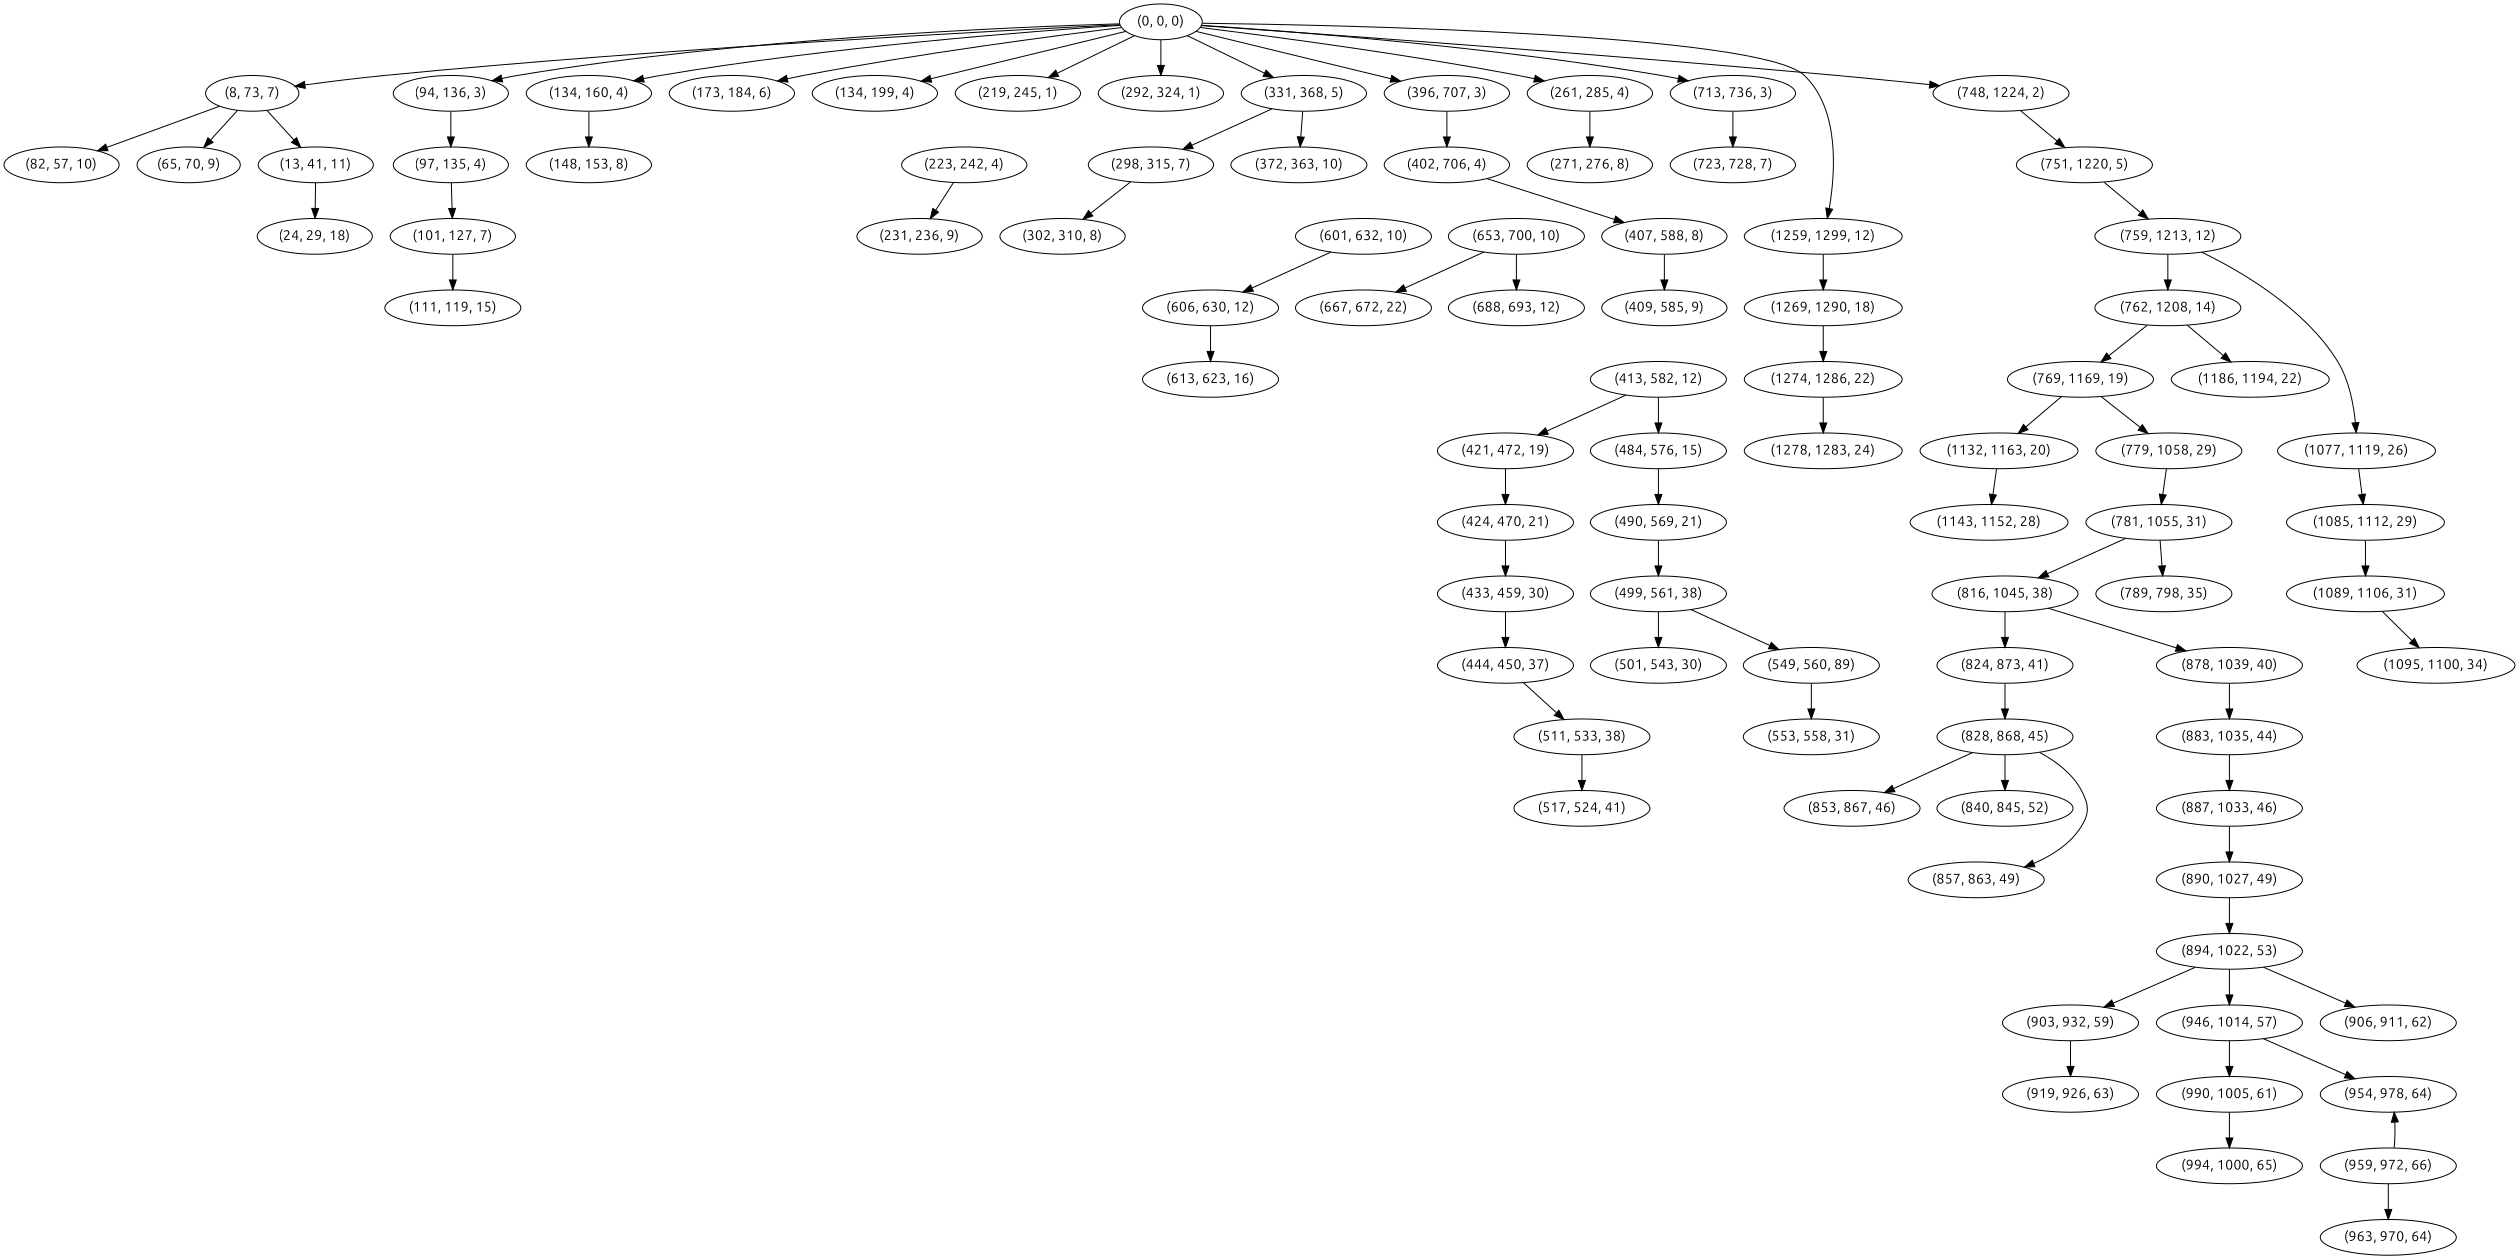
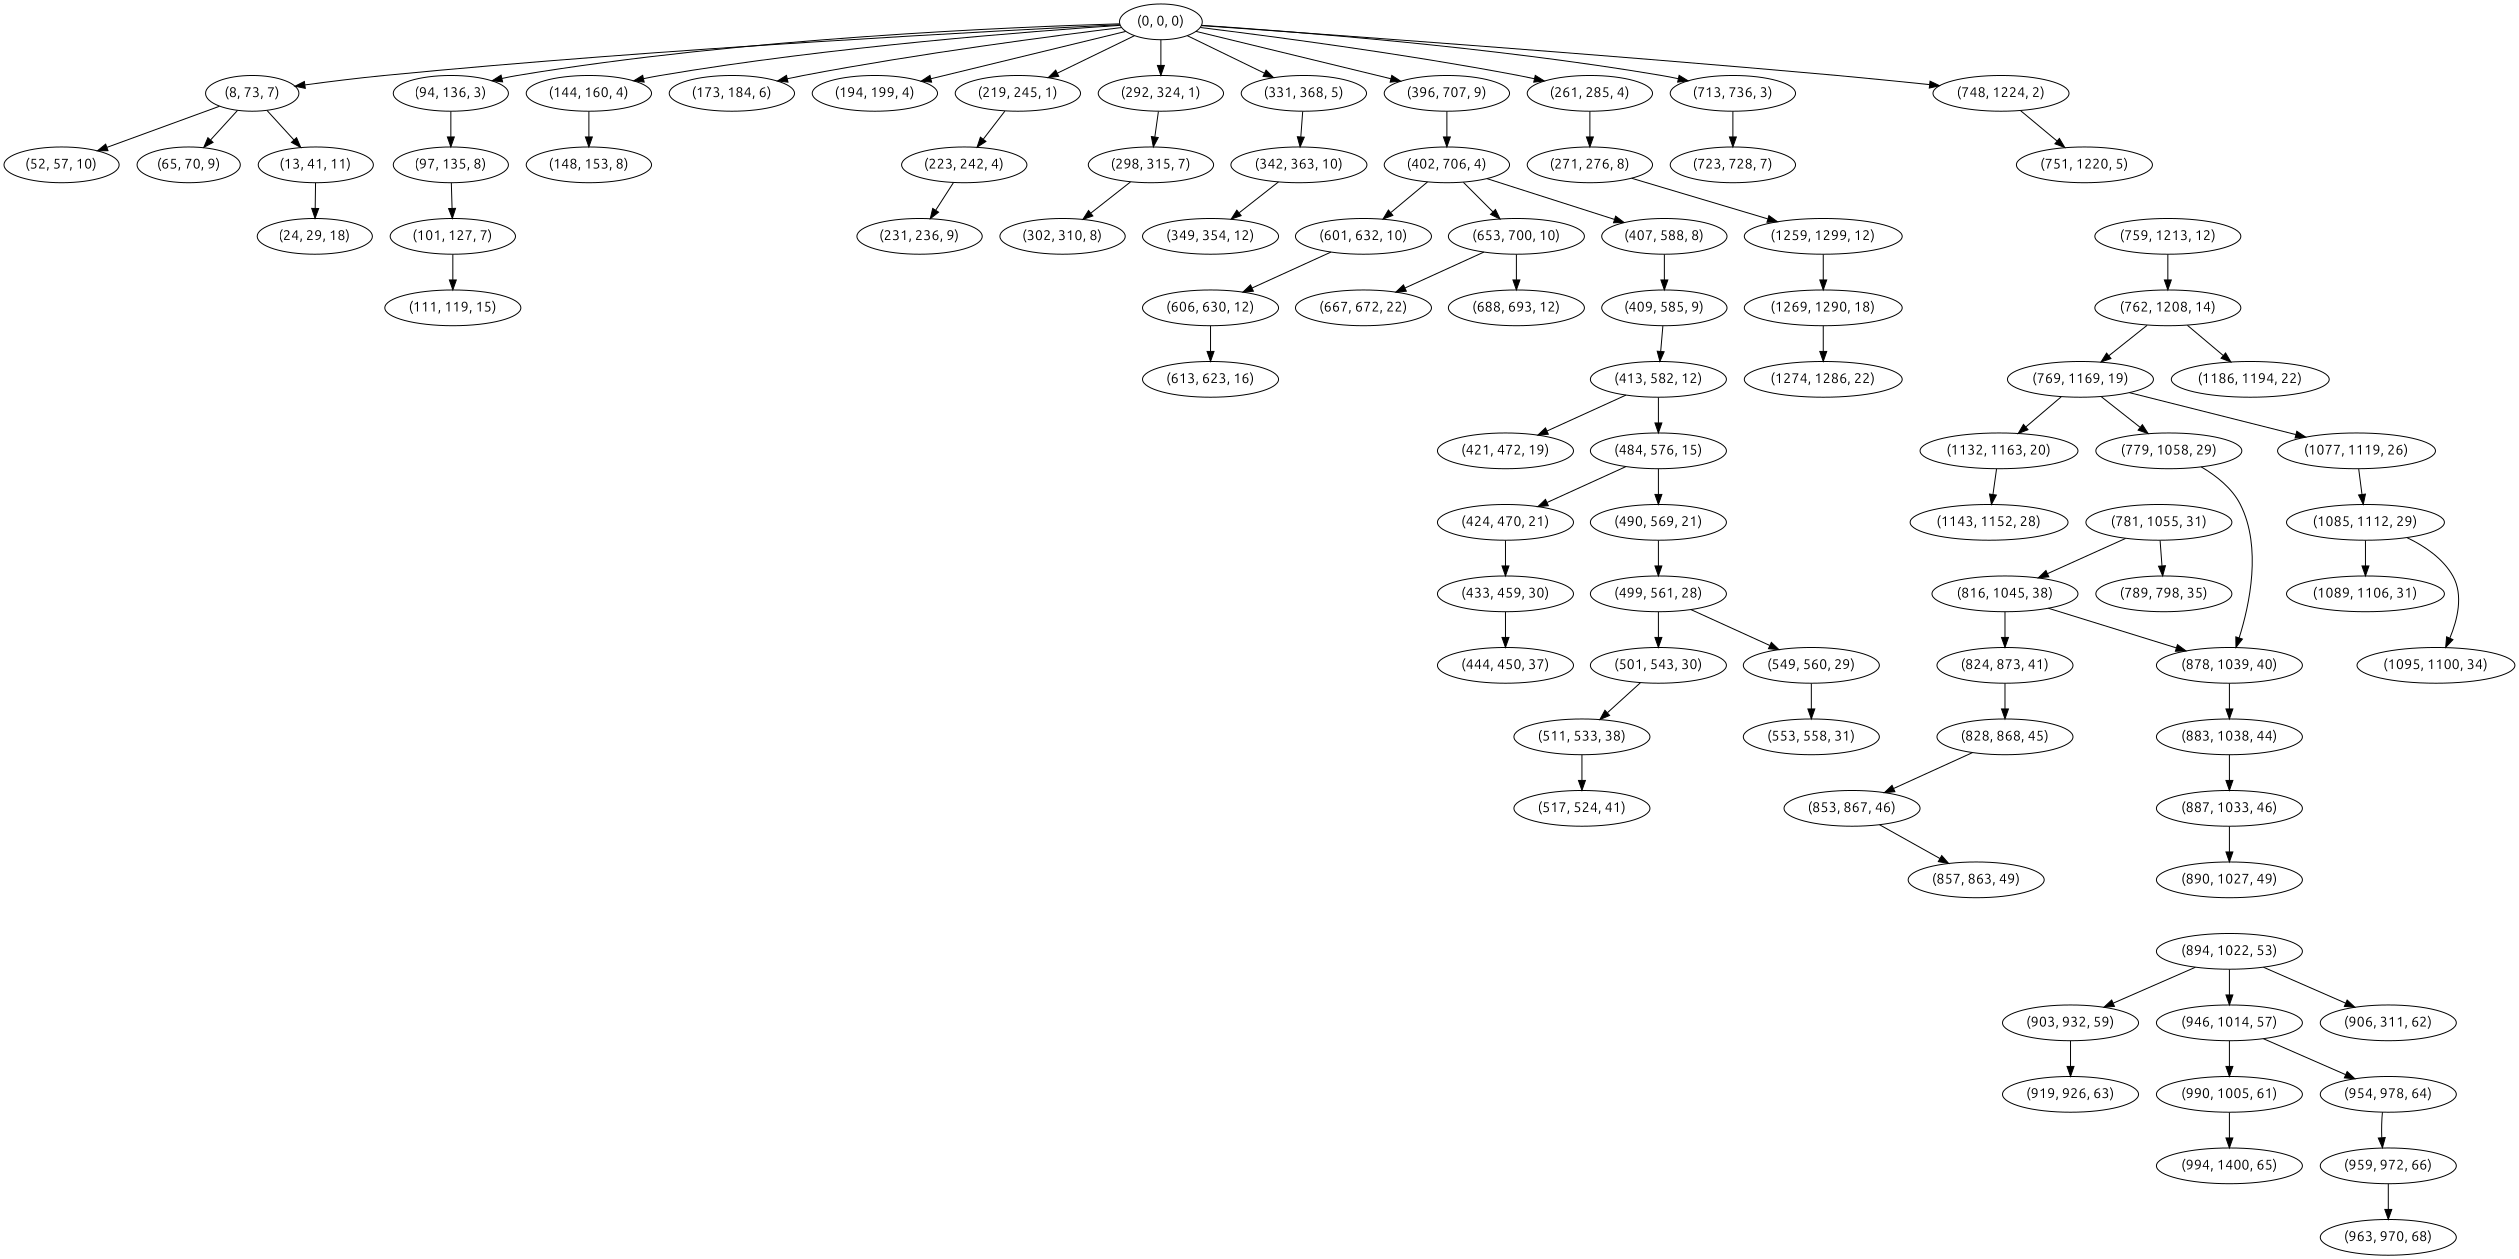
edge "(0, 0, 0)" -> "(1259, 1299, 12)": now "(271, 276, 8)" -> "(1259, 1299, 12)"
node "(134, 160, 4)": label "(134, 160, 4)" -> "(144, 160, 4)"
node "(134, 199, 4)": label "(134, 199, 4)" -> "(194, 199, 4)"
node "(396, 707, 3)": label "(396, 707, 3)" -> "(396, 707, 9)"
edge "(219, 245, 1)" -> "(223, 242, 4)": added
edge "(331, 368, 5)" -> "(298, 315, 7)": now "(292, 324, 1)" -> "(298, 315, 7)"
node "(82, 57, 10)": label "(82, 57, 10)" -> "(52, 57, 10)"
node "(97, 135, 4)": label "(97, 135, 4)" -> "(97, 135, 8)"
node "(372, 363, 10)": label "(372, 363, 10)" -> "(342, 363, 10)"
edge "(402, 706, 4)" -> "(601, 632, 10)": added
edge "(402, 706, 4)" -> "(653, 700, 10)": added
edge "(751, 1220, 5)" -> "(759, 1213, 12)": removed
node "(349, 354, 12)": added
edge "(759, 1213, 12)" -> "(1077, 1119, 26)": now "(769, 1169, 19)" -> "(1077, 1119, 26)"
edge "(409, 585, 9)" -> "(413, 582, 12)": added
node "(1278, 1283, 24)": removed
edge "(421, 472, 19)" -> "(424, 470, 21)": now "(484, 576, 15)" -> "(424, 470, 21)"
edge "(779, 1058, 29)" -> "(781, 1055, 31)": now "(779, 1058, 29)" -> "(878, 1039, 40)"
node "(499, 561, 38)": label "(499, 561, 38)" -> "(499, 561, 28)"
edge "(1089, 1106, 31)" -> "(1095, 1100, 34)": now "(1085, 1112, 29)" -> "(1095, 1100, 34)"
node "(549, 560, 89)": label "(549, 560, 89)" -> "(549, 560, 29)"
edge "(444, 450, 37)" -> "(511, 533, 38)": now "(501, 543, 30)" -> "(511, 533, 38)"
node "(883, 1035, 44)": label "(883, 1035, 44)" -> "(883, 1038, 44)"
node "(840, 845, 52)": removed
edge "(828, 868, 45)" -> "(857, 863, 49)": now "(853, 867, 46)" -> "(857, 863, 49)"
edge "(890, 1027, 49)" -> "(894, 1022, 53)": removed
node "(906, 911, 62)": label "(906, 911, 62)" -> "(906, 311, 62)"
edge "(959, 972, 66)" -> "(954, 978, 64)": reversed
node "(994, 1000, 65)": label "(994, 1000, 65)" -> "(994, 1400, 65)"
node "(963, 970, 64)": label "(963, 970, 64)" -> "(963, 970, 68)"
